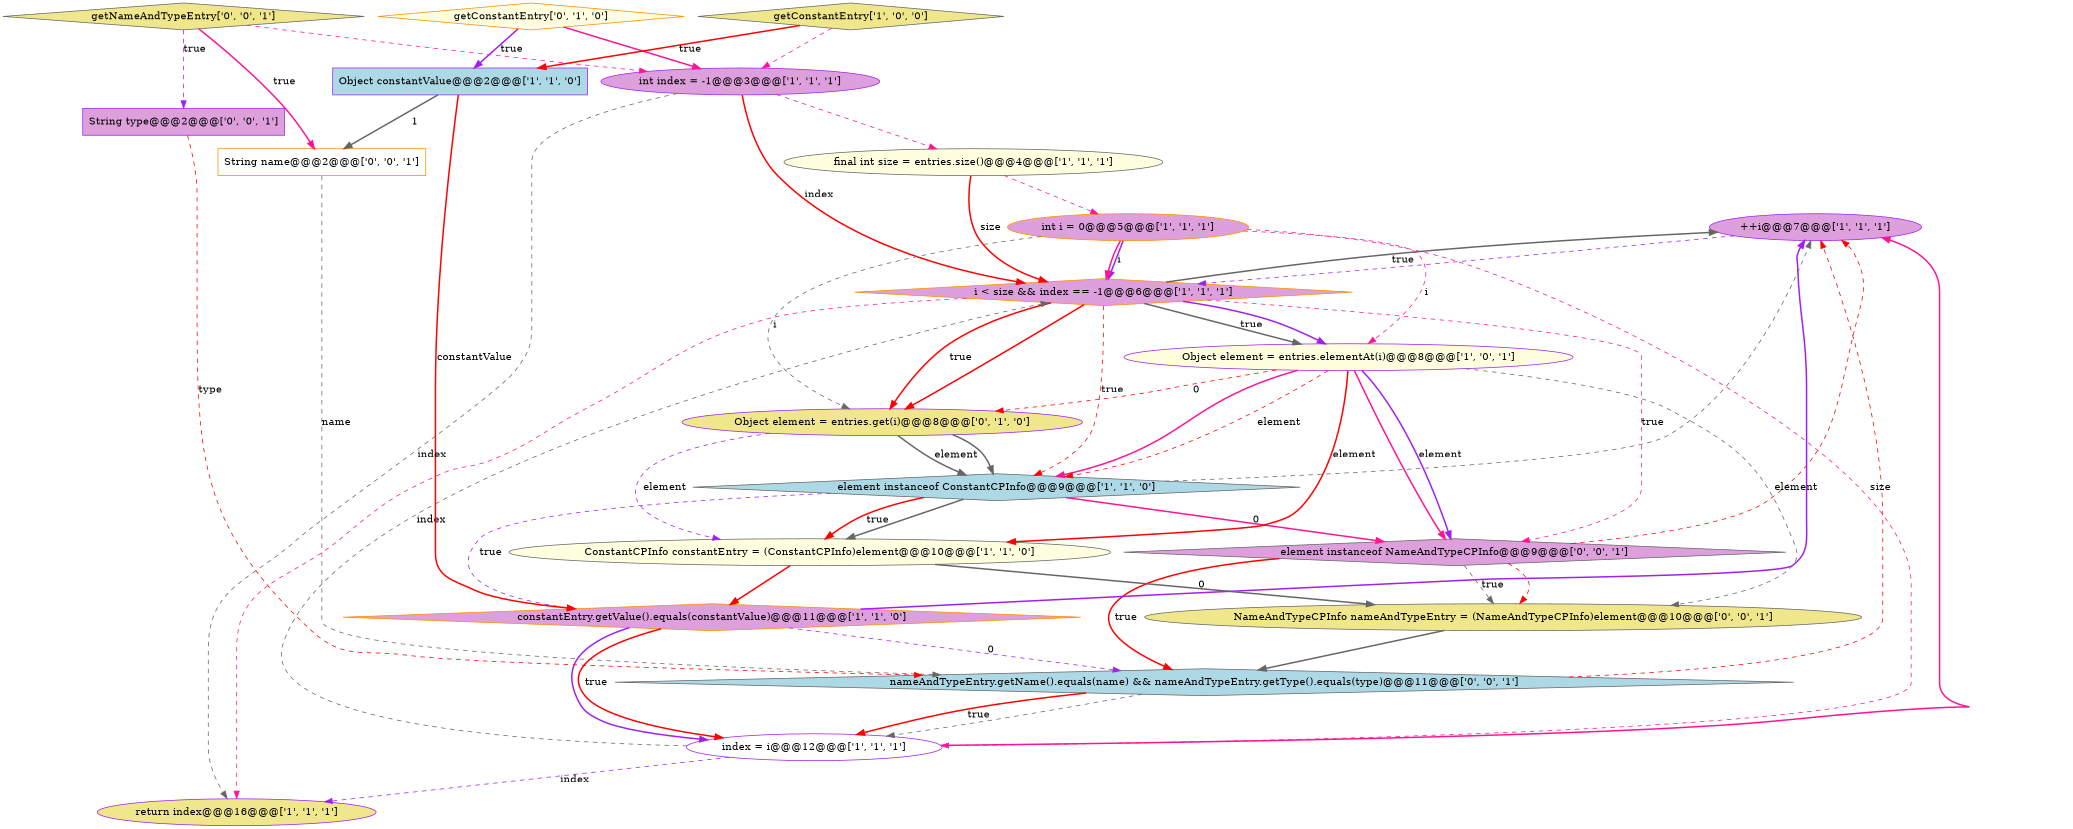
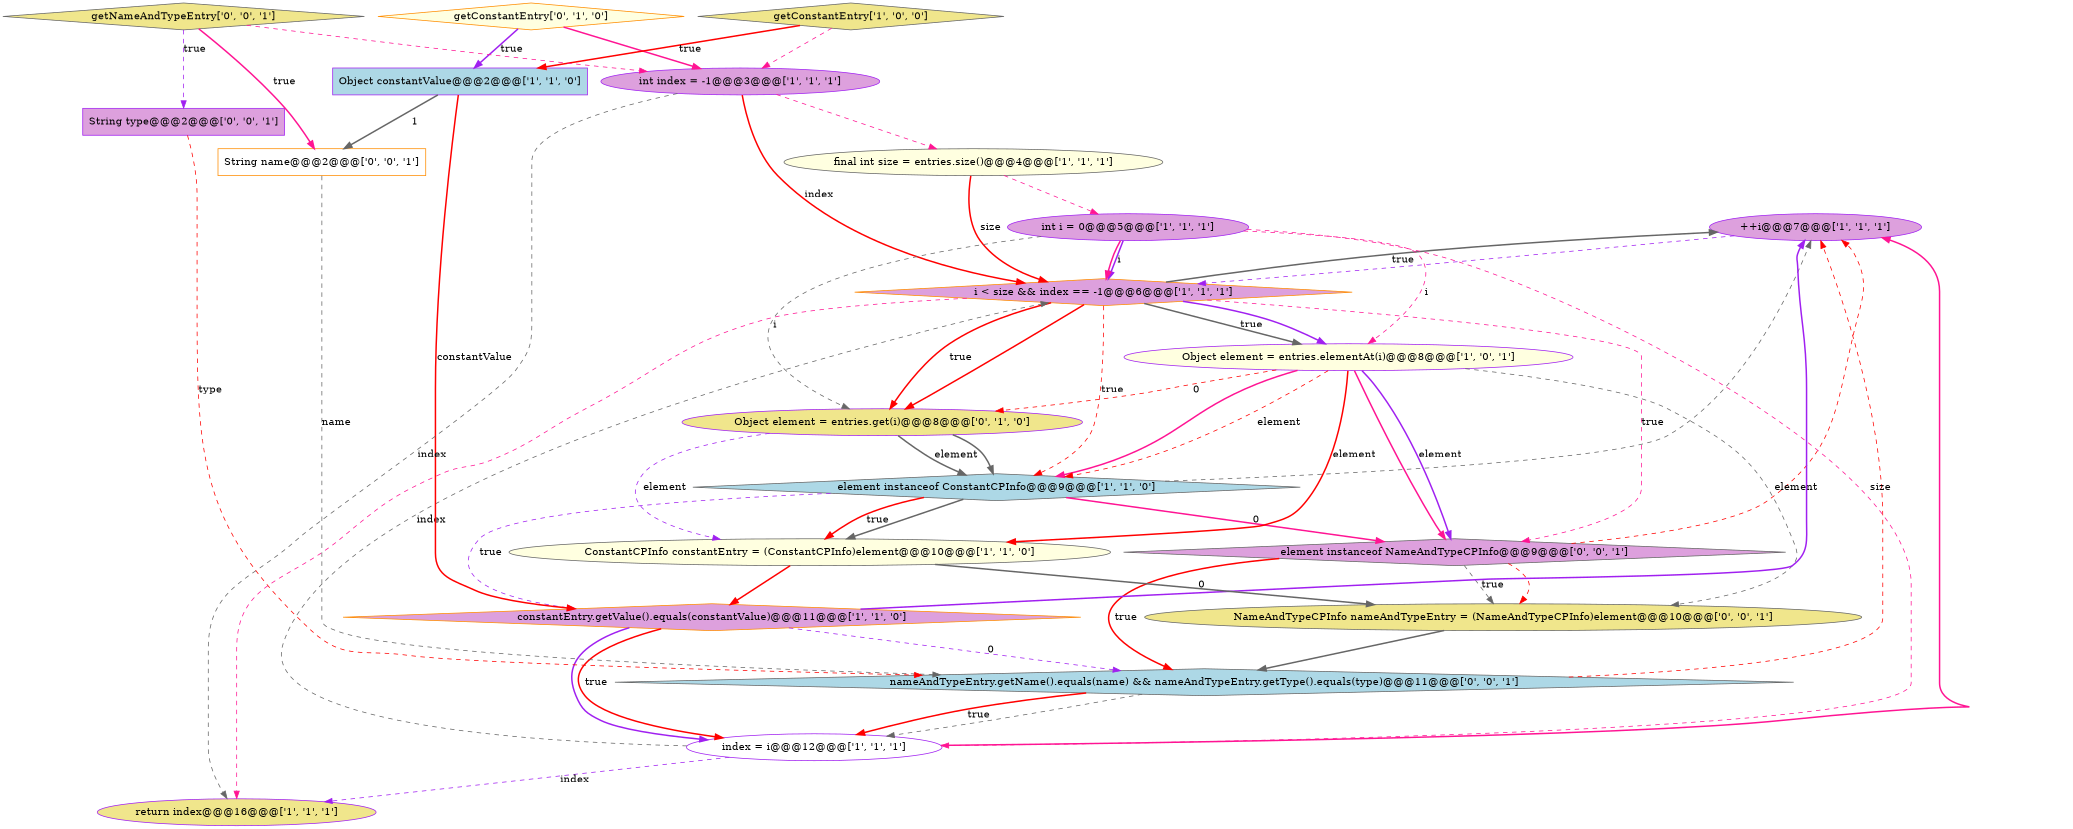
node "int i = 0@@@5@@@['1', '1', '1']": color darkorange -> purple
